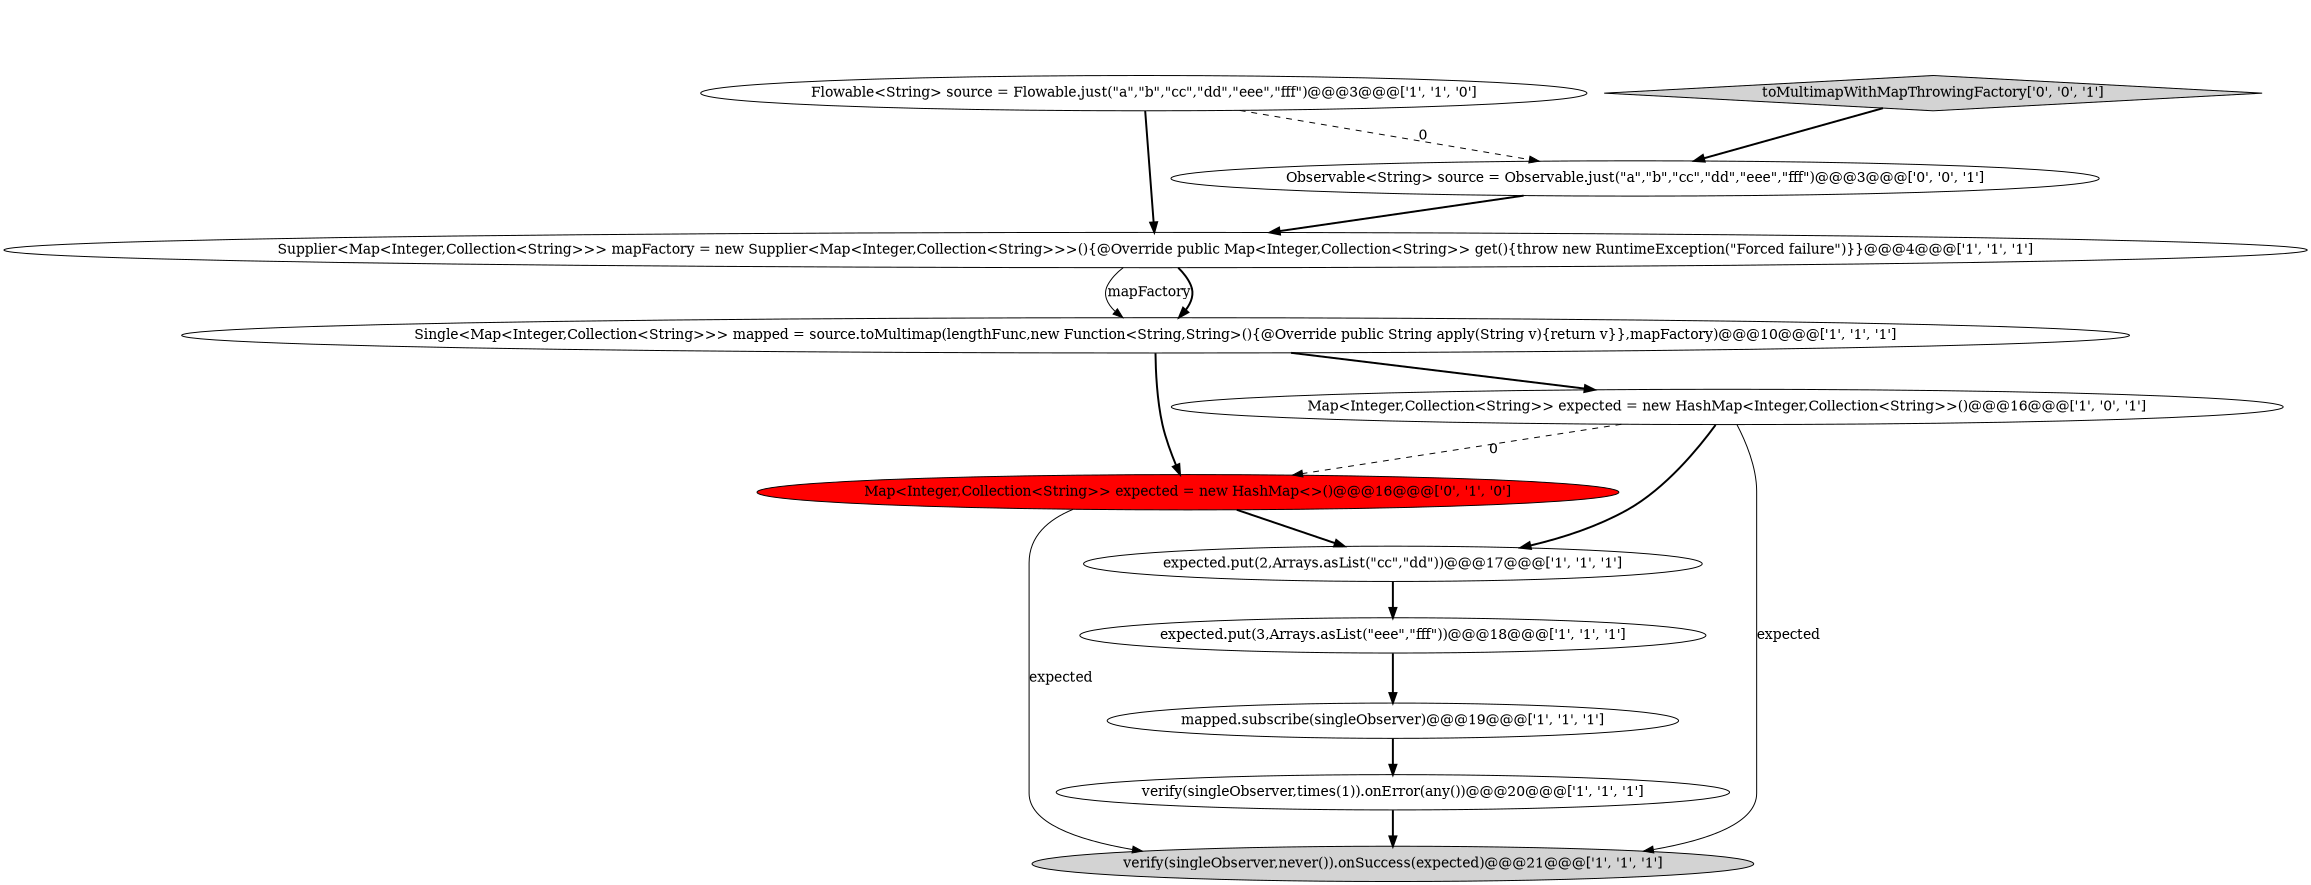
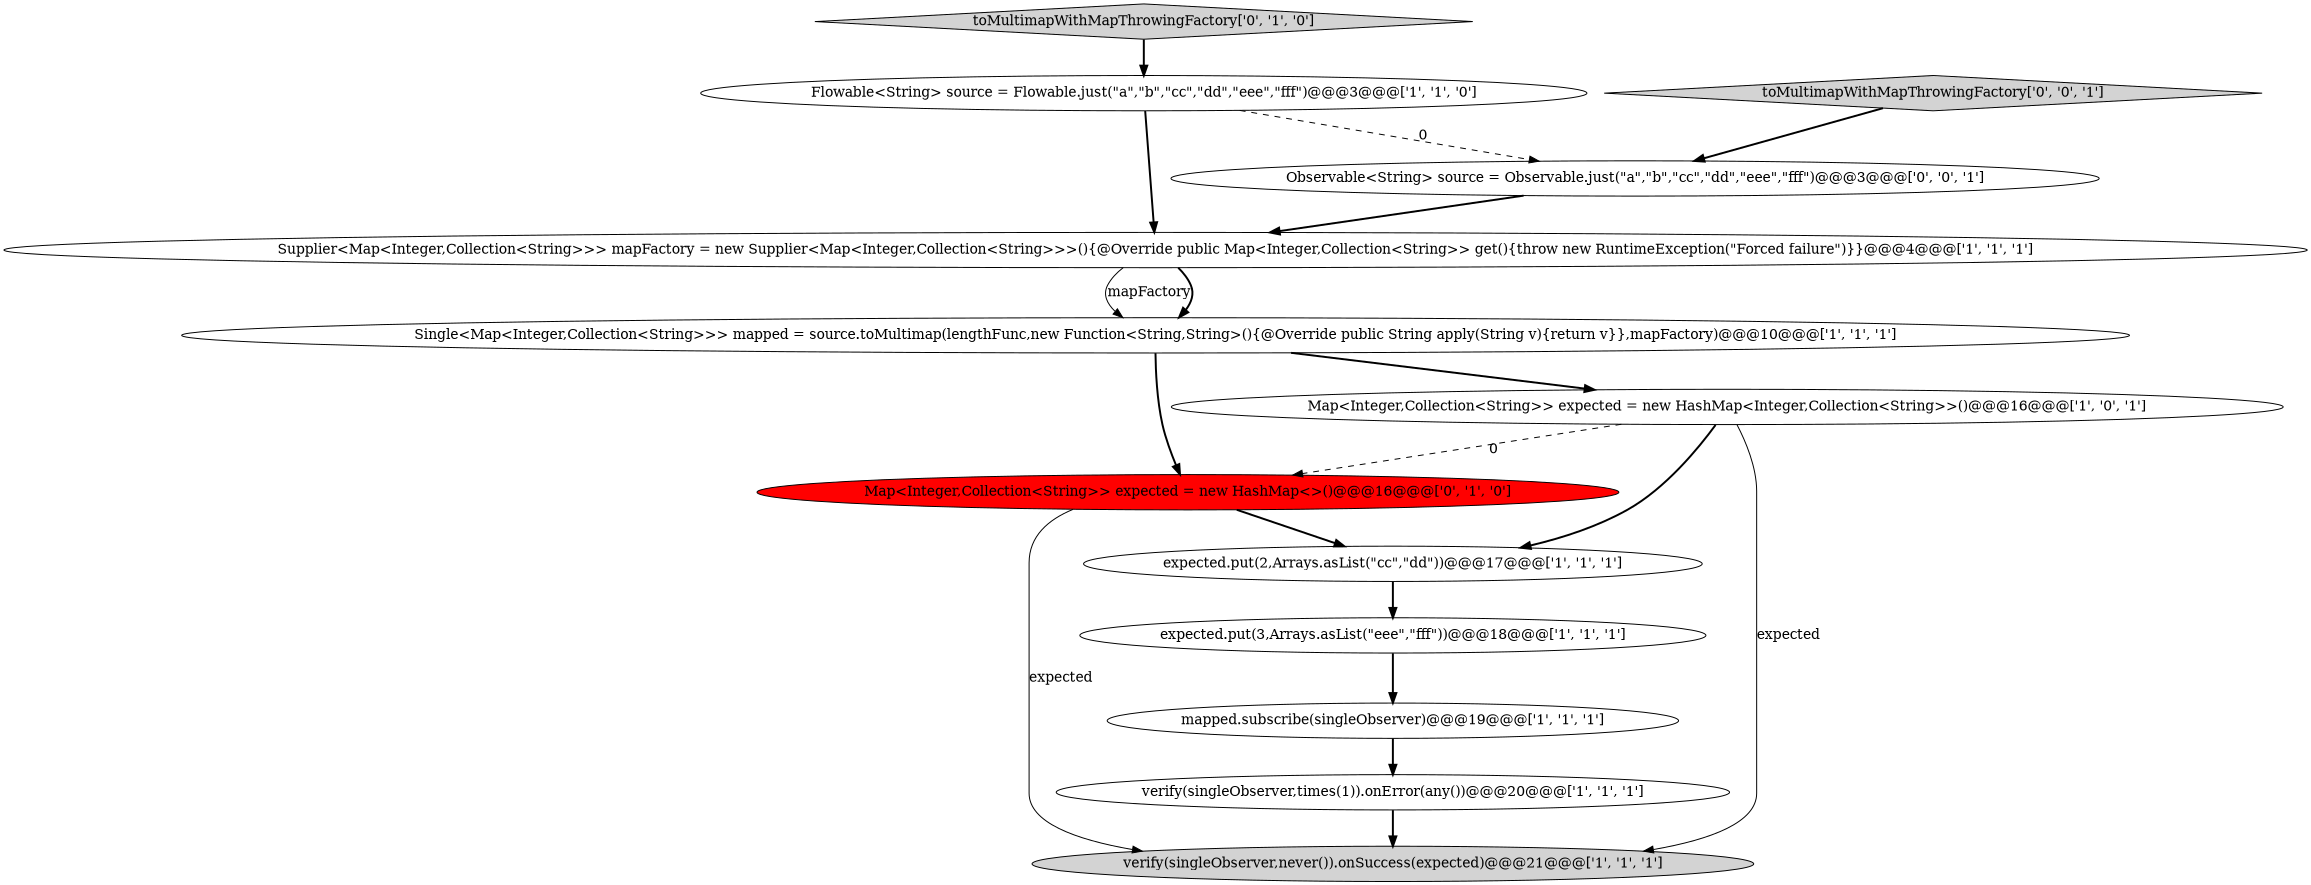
node "toMultimapWithMapThrowingFactory['0', '1', '0']": added
